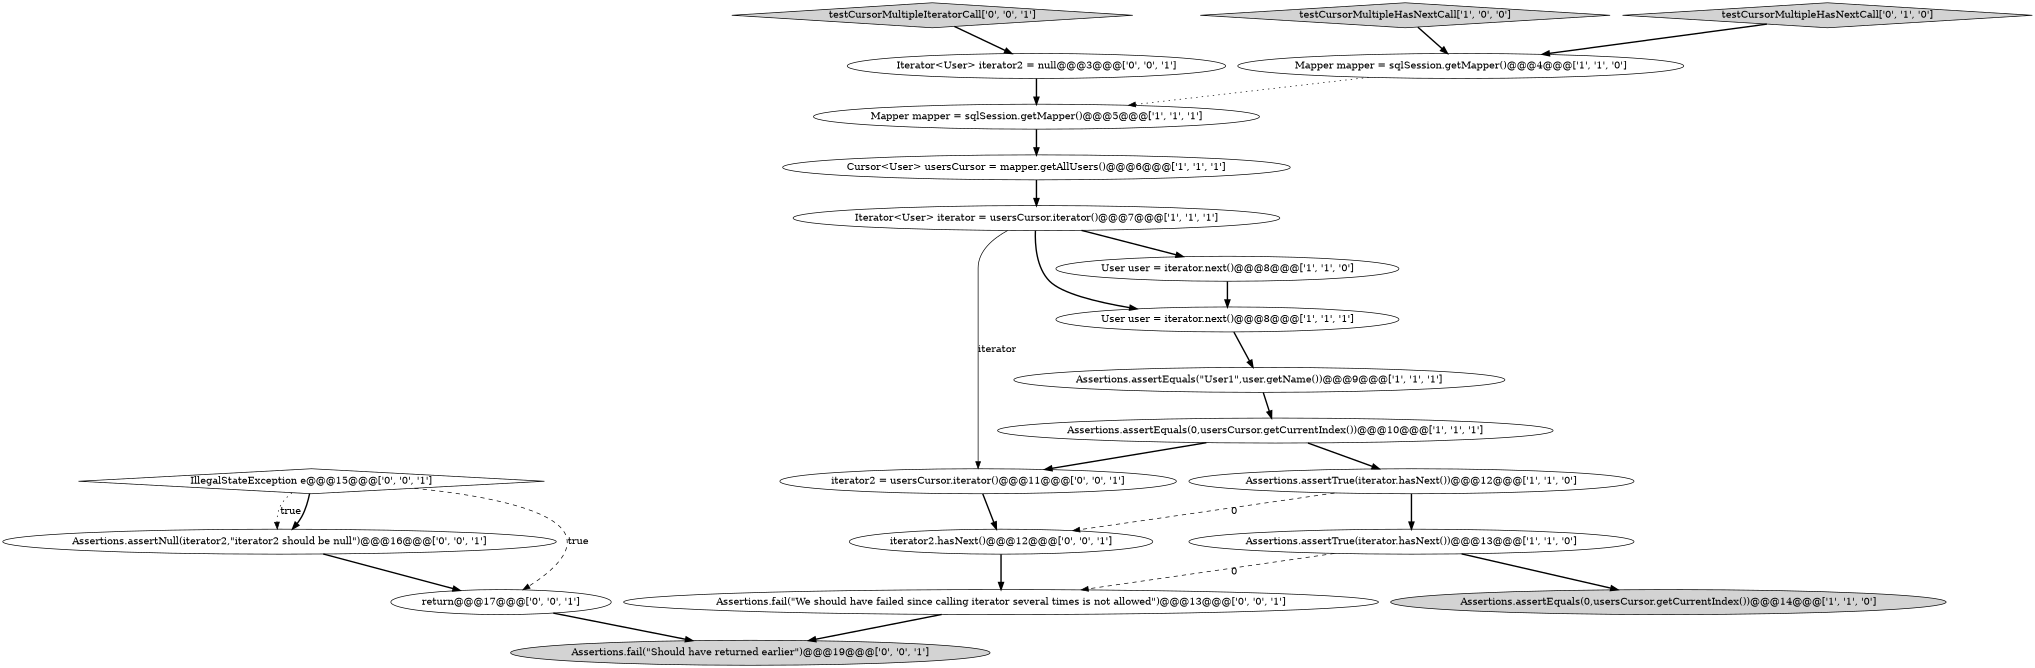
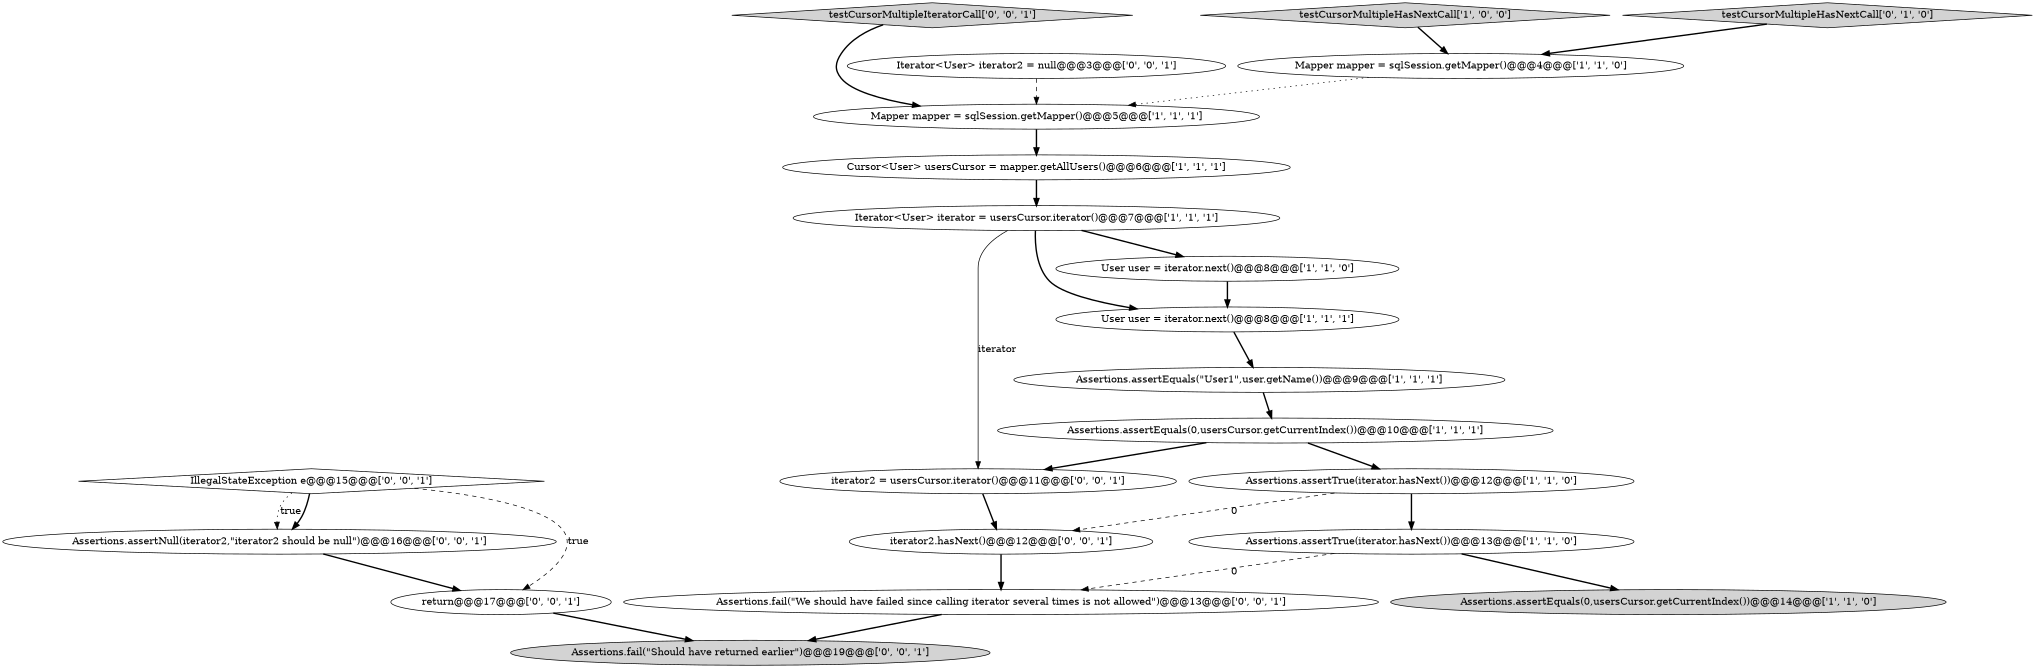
edge "testCursorMultipleIteratorCall['0', '0', '1']" -> "Iterator<User> iterator2 = null@@@3@@@['0', '0', '1']": now "testCursorMultipleIteratorCall['0', '0', '1']" -> "Mapper mapper = sqlSession.getMapper()@@@5@@@['1', '1', '1']"
edge "Iterator<User> iterator2 = null@@@3@@@['0', '0', '1']" -> "Mapper mapper = sqlSession.getMapper()@@@5@@@['1', '1', '1']": style bold -> dashed
